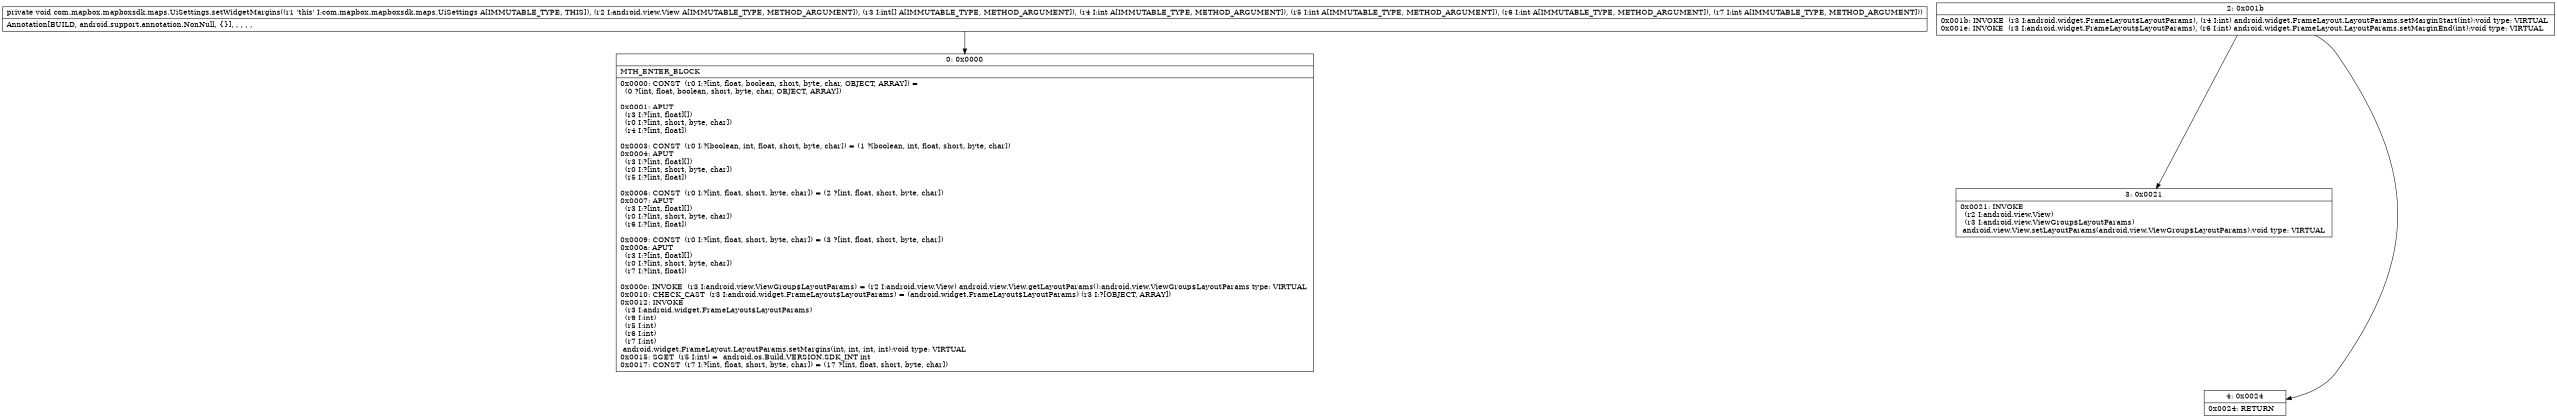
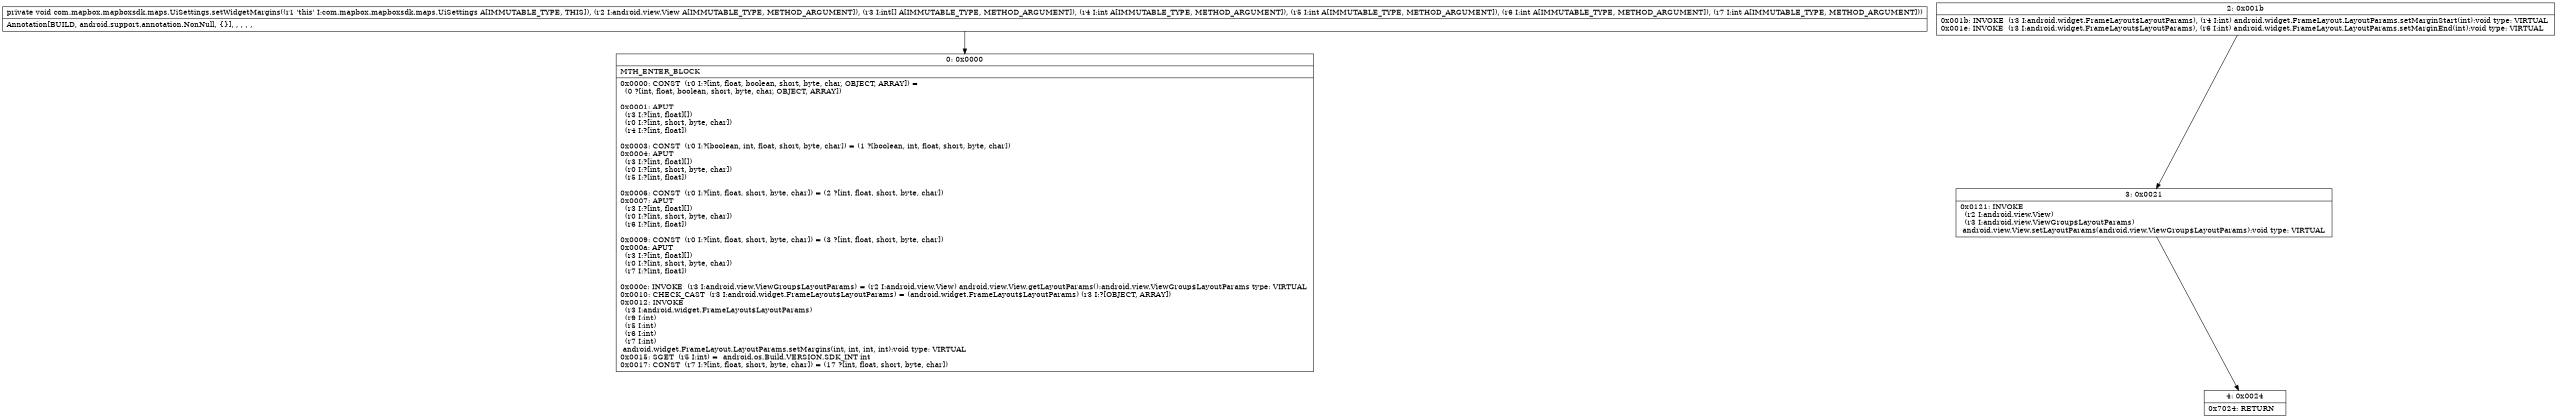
node "3: 0x0021": text "0x0021: INVOKE" -> "0x0121: INVOKE"
edge "2: 0x001b" -> "4: 0x0024": now "3: 0x0021" -> "4: 0x0024"
node "4: 0x0024": text "0x0024: RETURN" -> "0x7024: RETURN"
